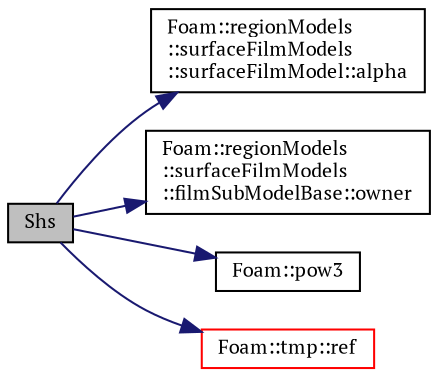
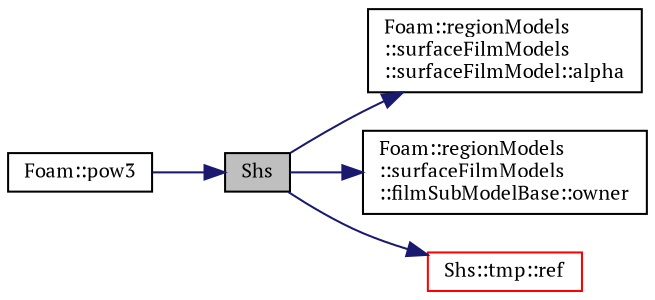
edge "Shs" -> "Foam::pow3": reversed
node "Foam::tmp::ref": label "Foam::tmp::ref" -> "Shs::tmp::ref"
